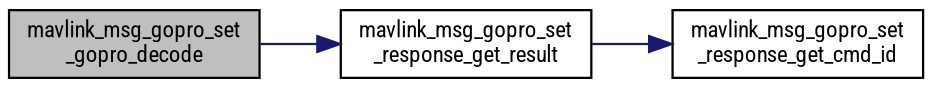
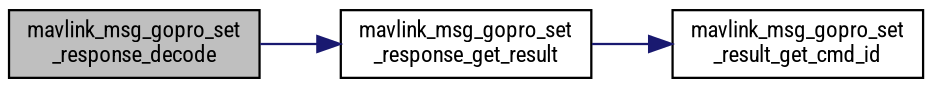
node "mavlink_msg_gopro_set _gopro_decode": label "mavlink_msg_gopro_set _gopro_decode" -> "mavlink_msg_gopro_set _response_decode"
node "mavlink_msg_gopro_set _response_get_cmd_id": label "mavlink_msg_gopro_set _response_get_cmd_id" -> "mavlink_msg_gopro_set _result_get_cmd_id"
